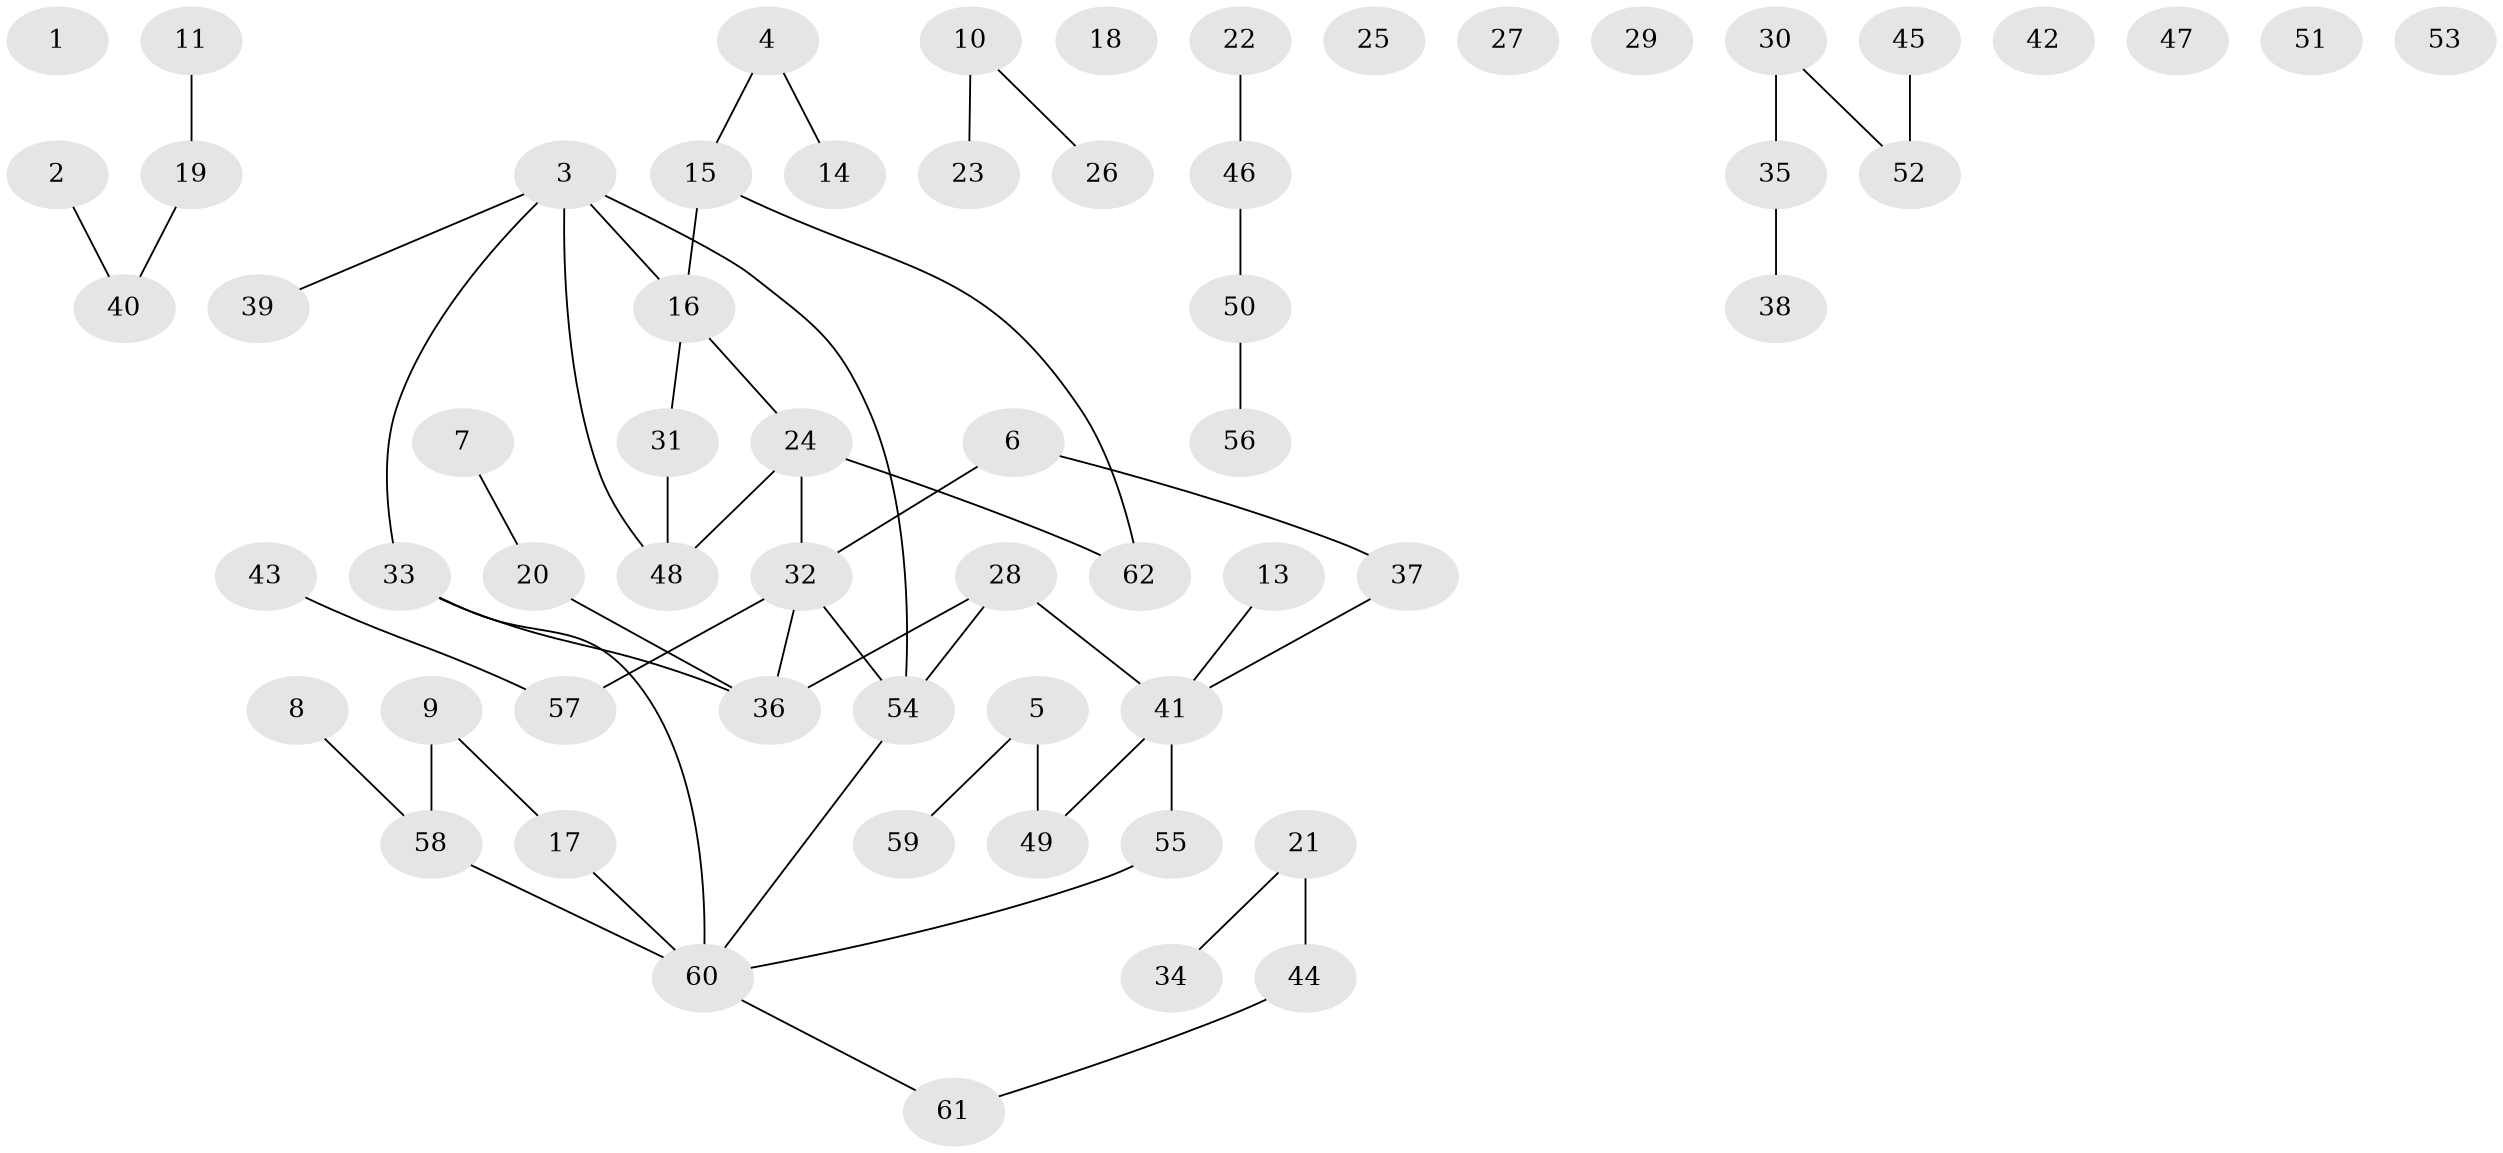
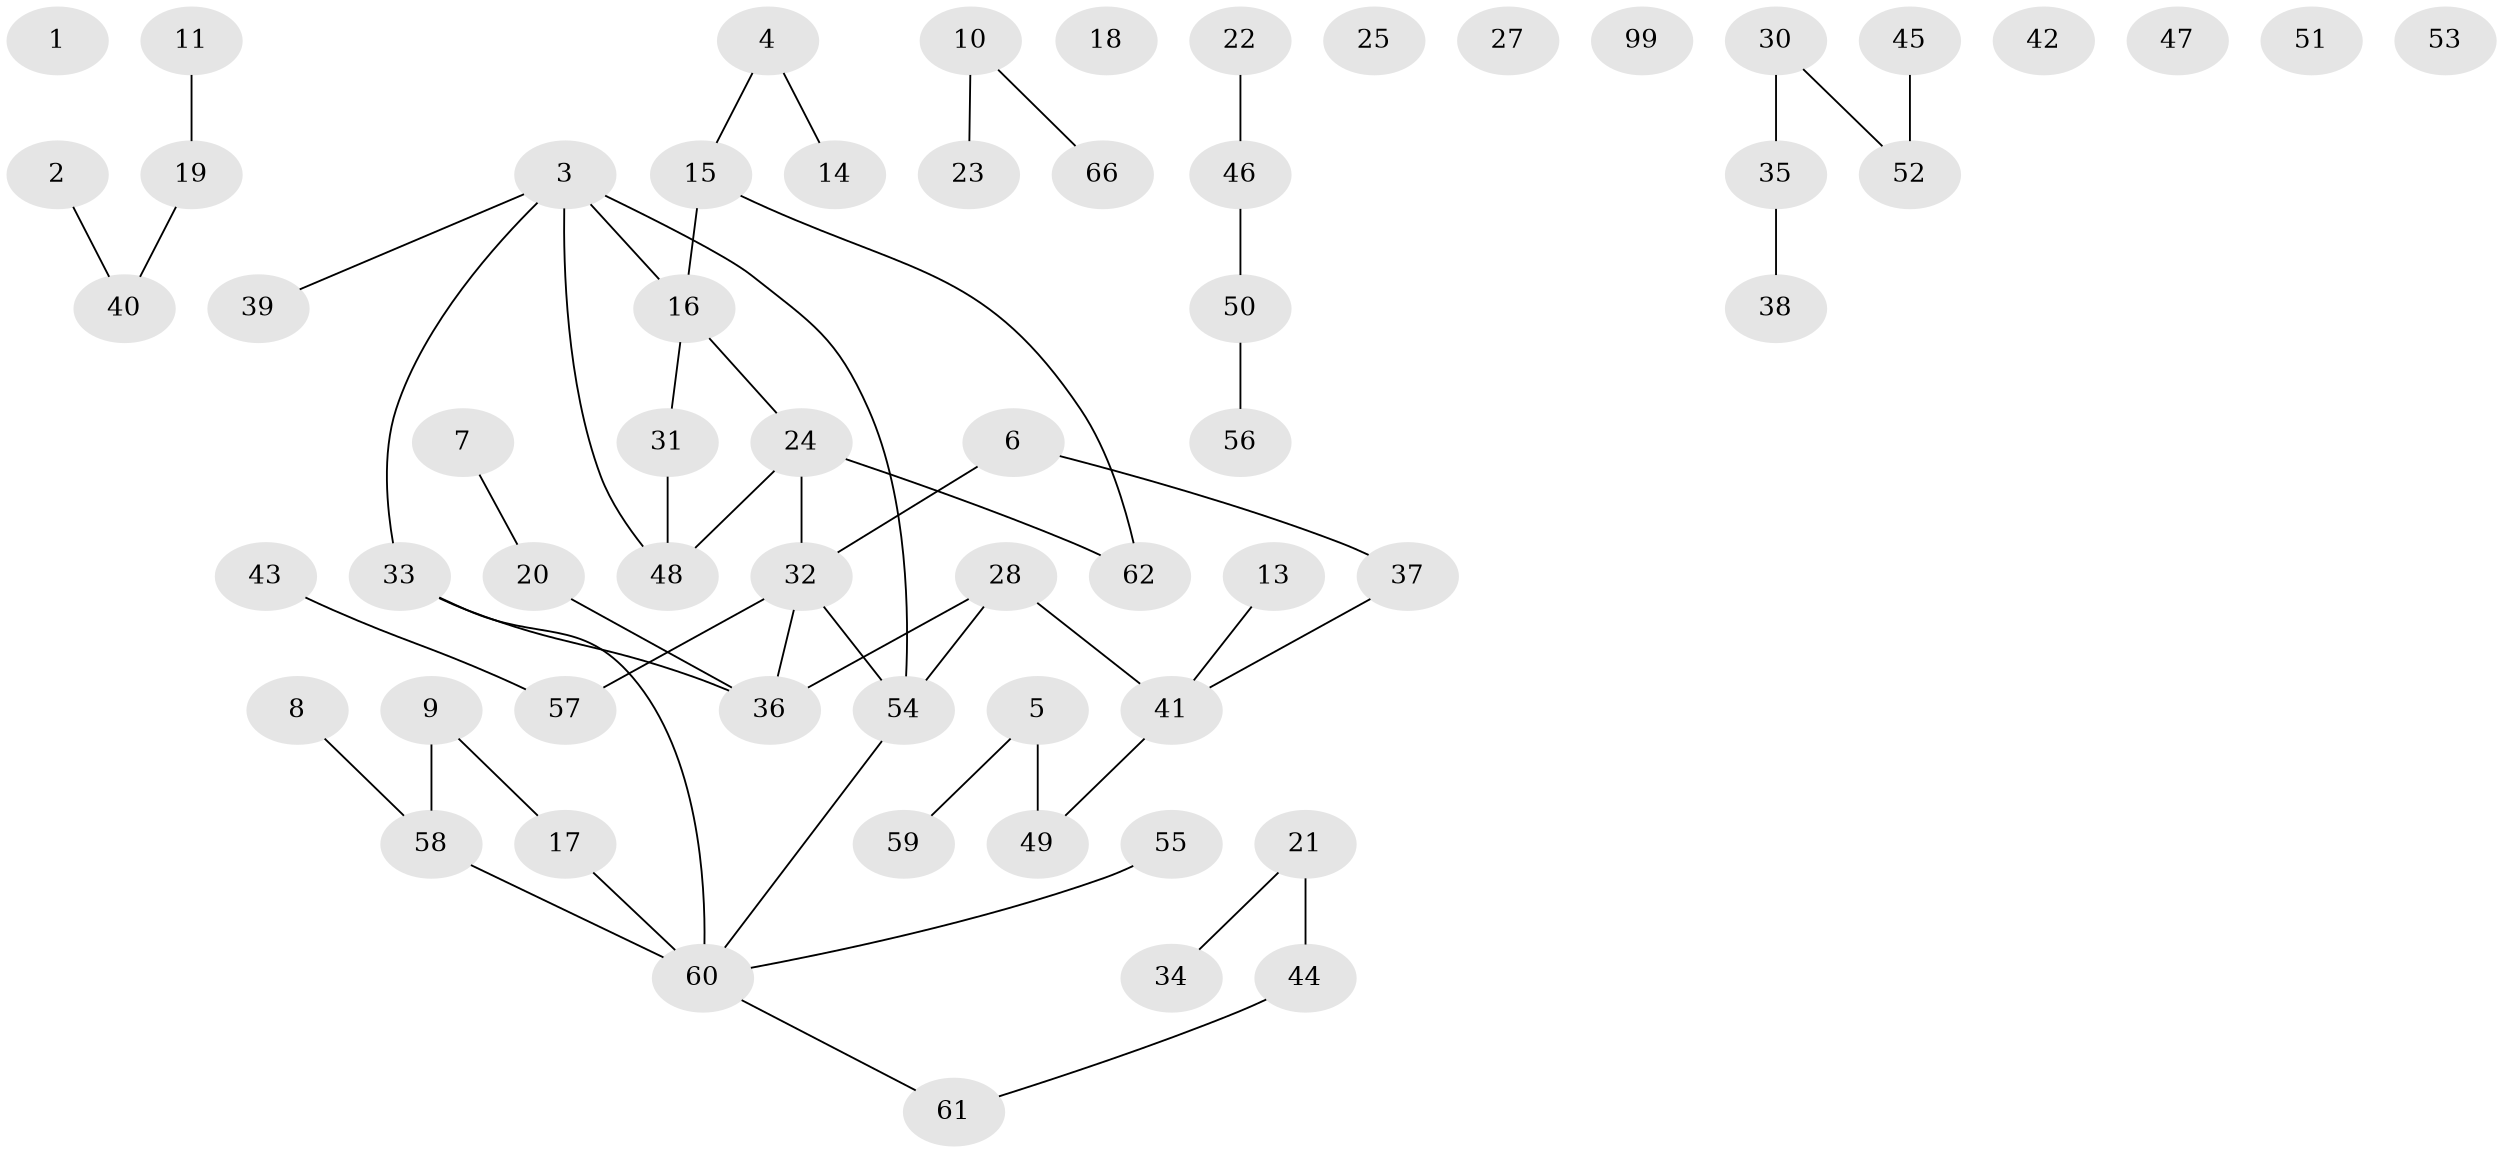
node "29": label "29" -> "99"
node "26": label "26" -> "66"
edge "41" -- "55": removed
